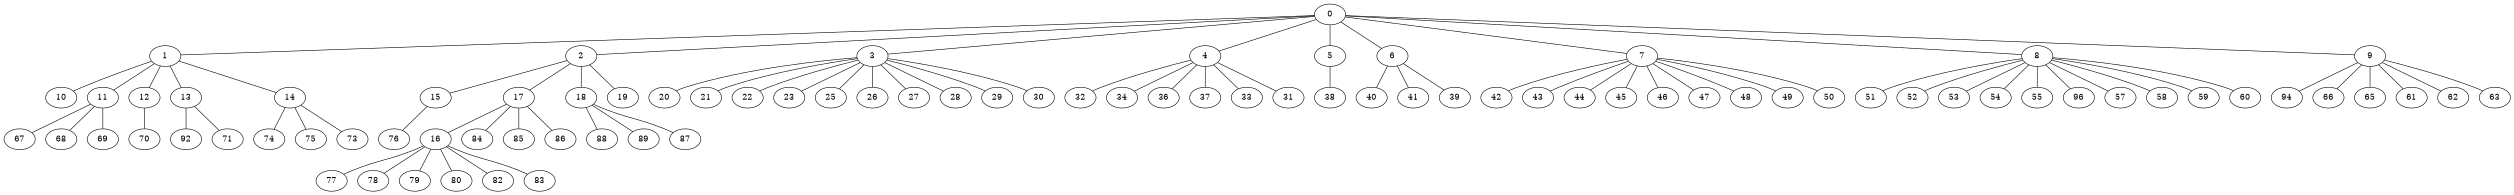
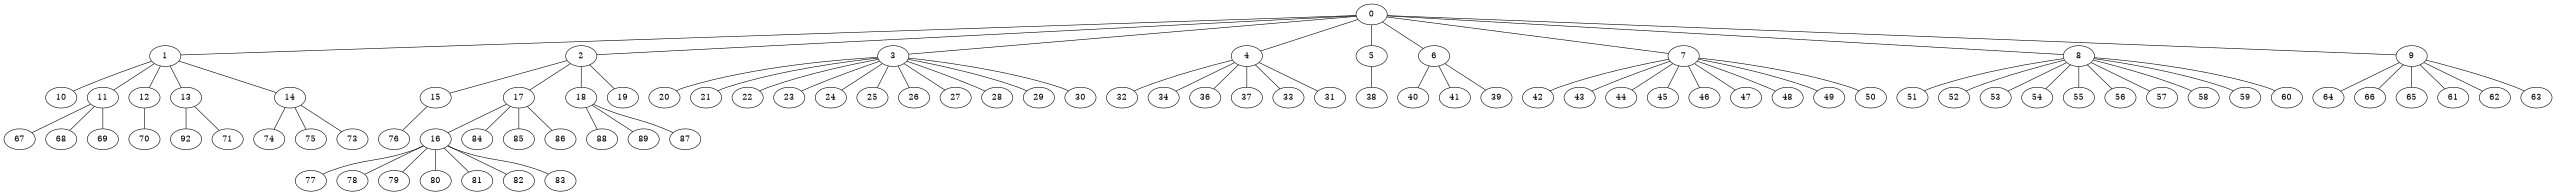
node "24": added
node "96": label "96" -> "56"
node "94": label "94" -> "64"
node "81": added
